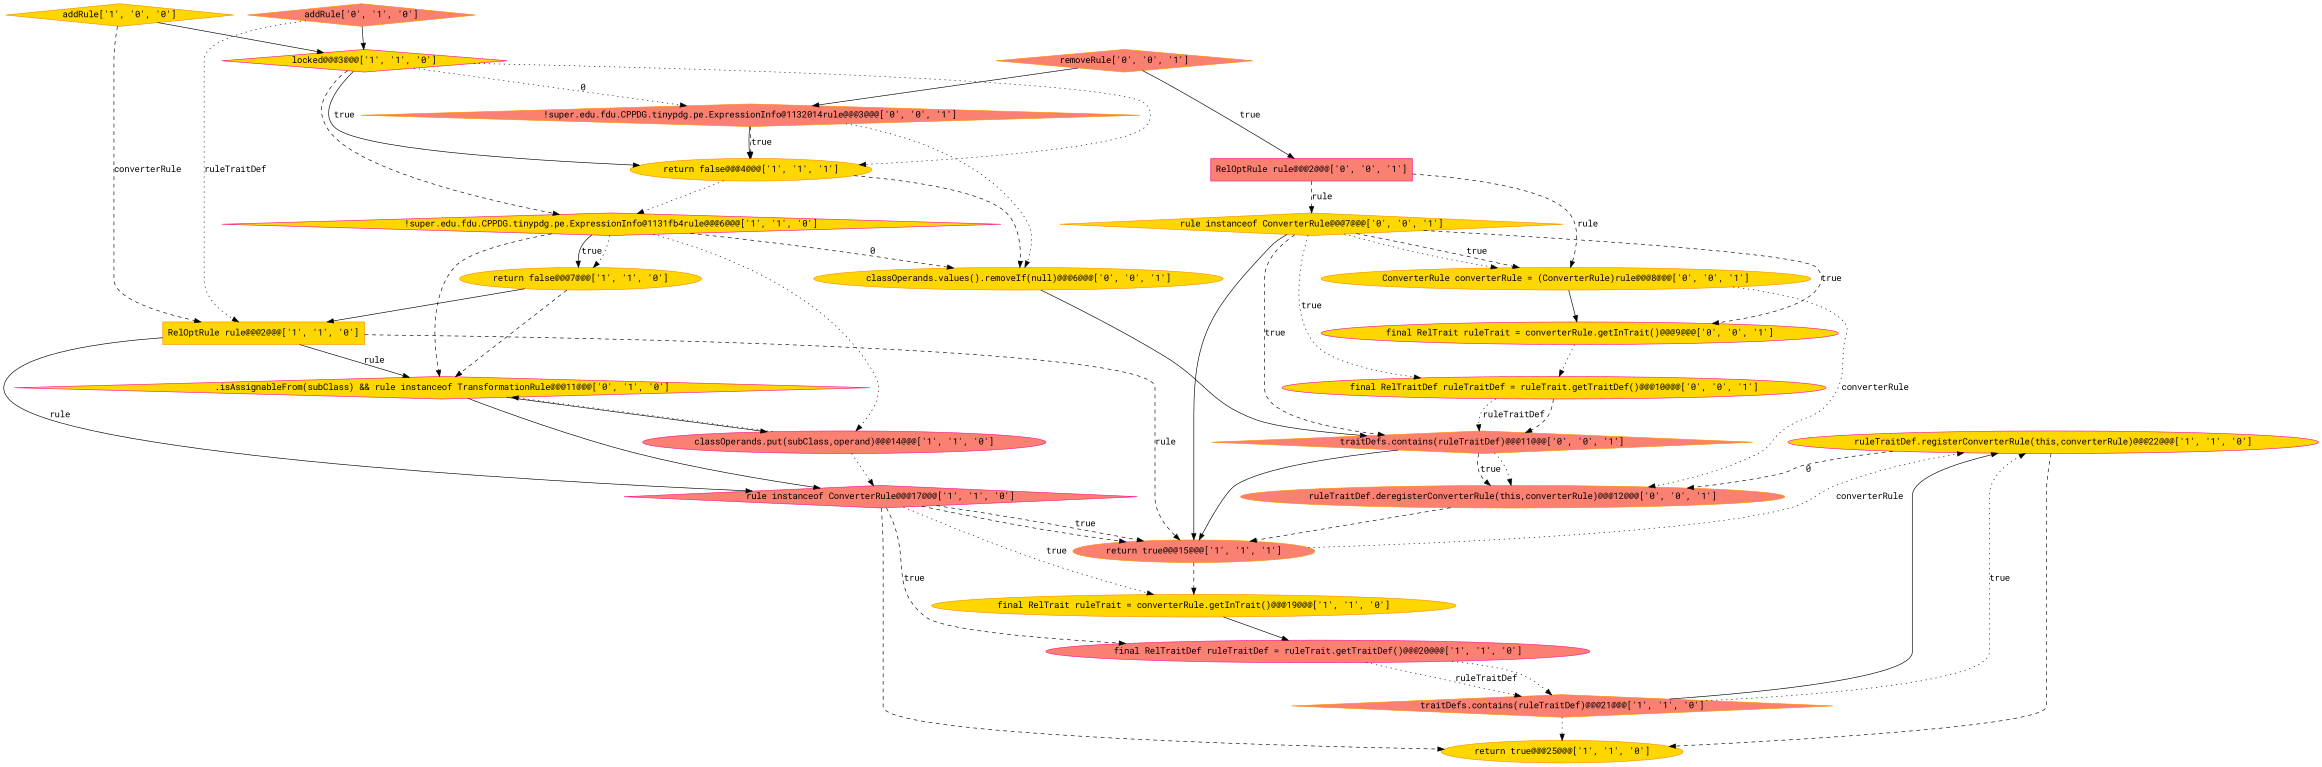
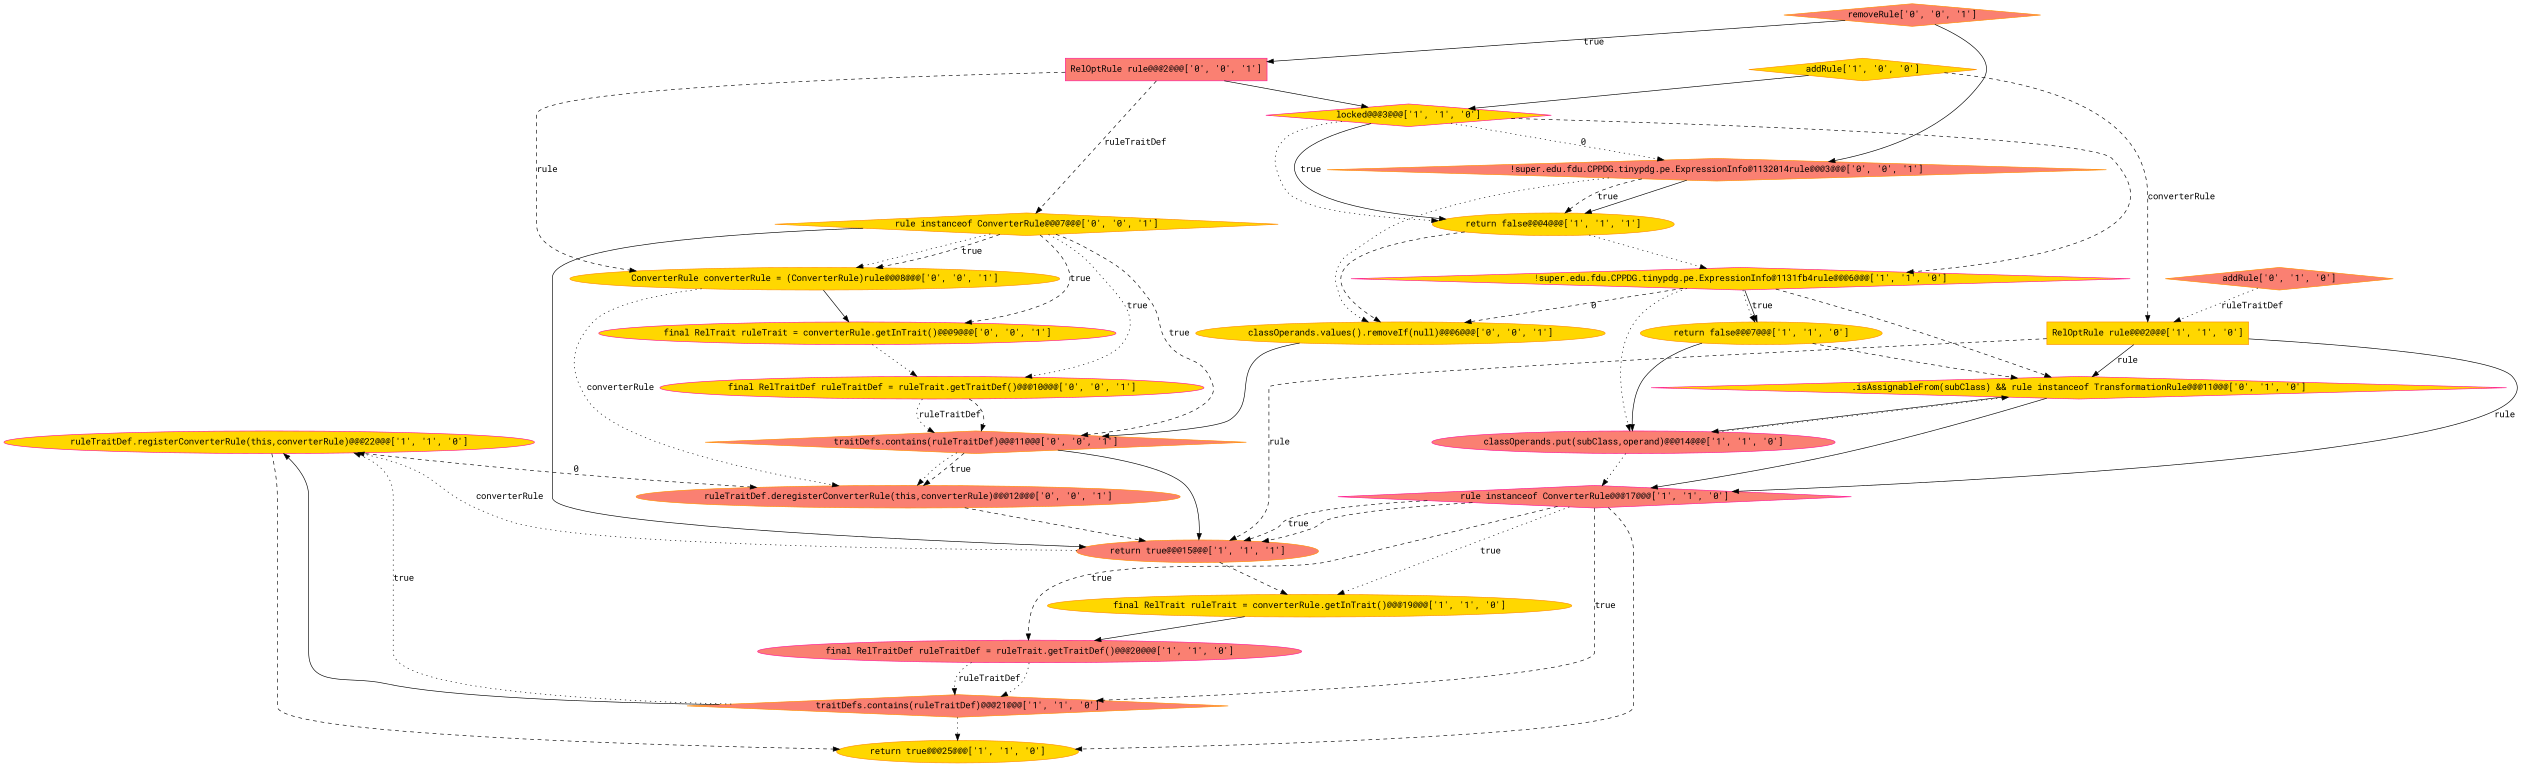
edge "addRule['0', '1', '0']" -> "locked@@@3@@@['1', '1', '0']": now "RelOptRule rule@@@2@@@['0', '0', '1']" -> "locked@@@3@@@['1', '1', '0']"
edge "RelOptRule rule@@@2@@@['0', '0', '1']" -> "rule instanceof ConverterRule@@@7@@@['0', '0', '1']": label "rule" -> "ruleTraitDef"
edge "return false@@@7@@@['1', '1', '0']" -> "RelOptRule rule@@@2@@@['1', '1', '0']": now "return false@@@7@@@['1', '1', '0']" -> "classOperands.put(subClass,operand)@@@14@@@['1', '1', '0']"
edge "rule instanceof ConverterRule@@@17@@@['1', '1', '0']" -> "traitDefs.contains(ruleTraitDef)@@@21@@@['1', '1', '0']": added, label "true"
